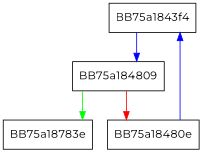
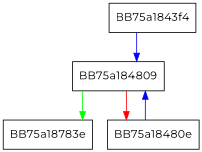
edge "BB75a18480e" -> "BB75a1843f4": now "BB75a18480e" -> "BB75a184809"
